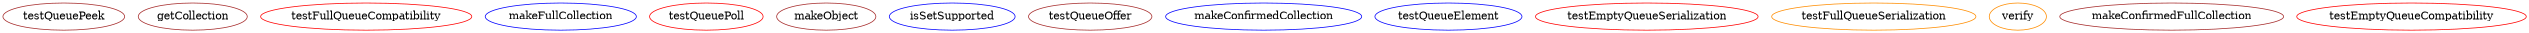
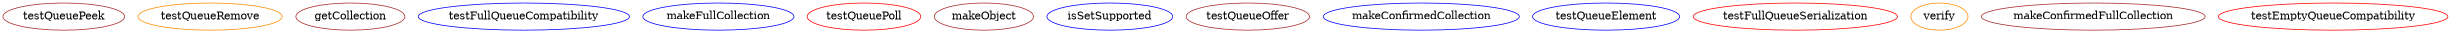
node "testQueueRemove": added
node "testFullQueueCompatibility": color red -> blue
node "testEmptyQueueSerialization": removed
node "testFullQueueSerialization": color darkorange -> red
